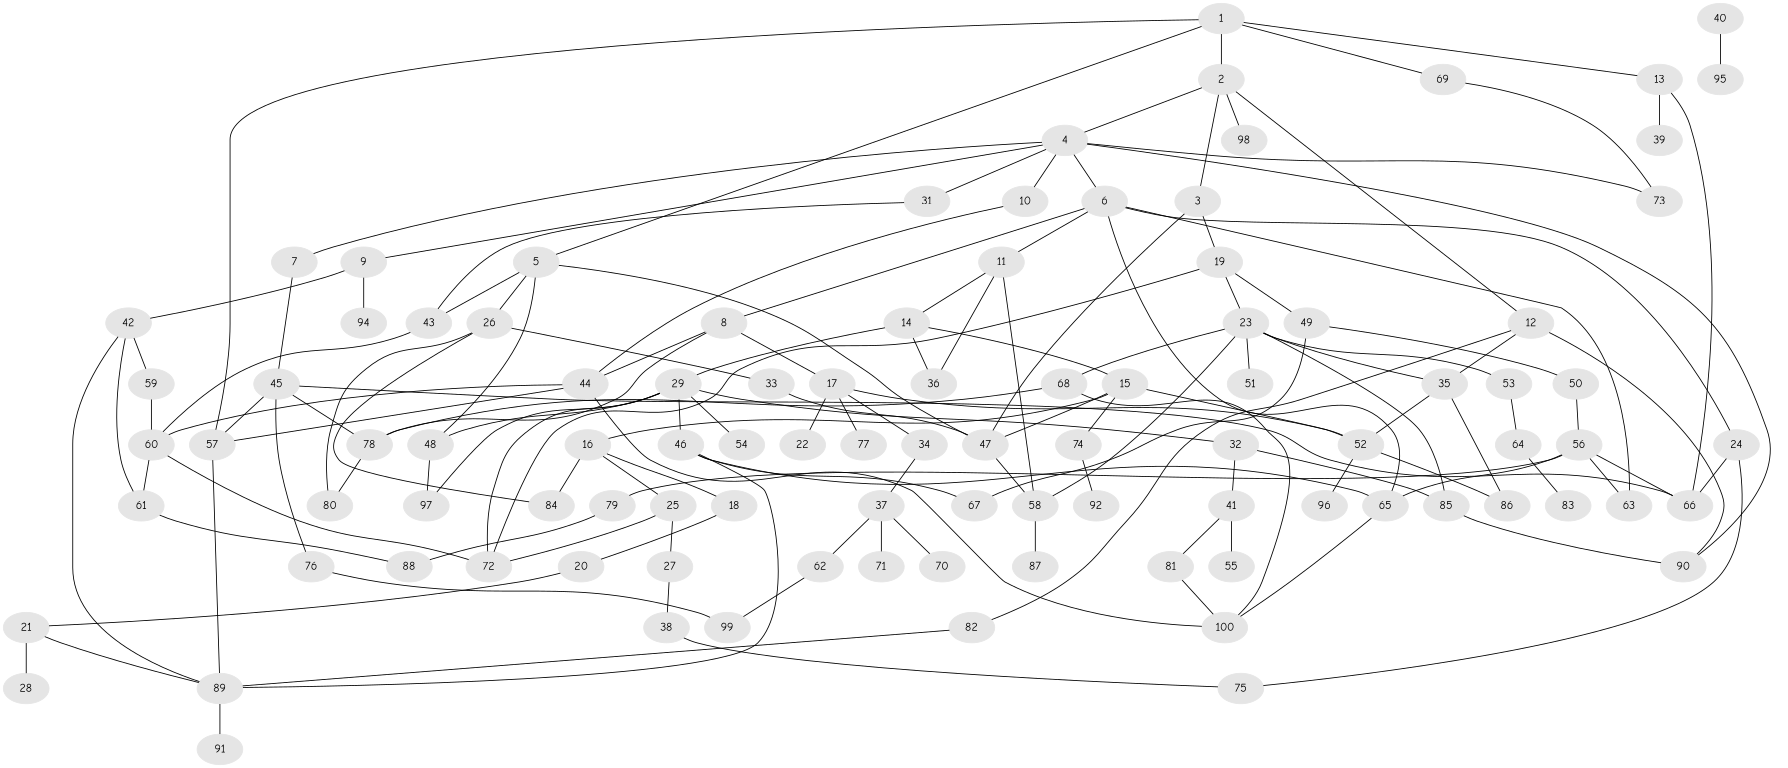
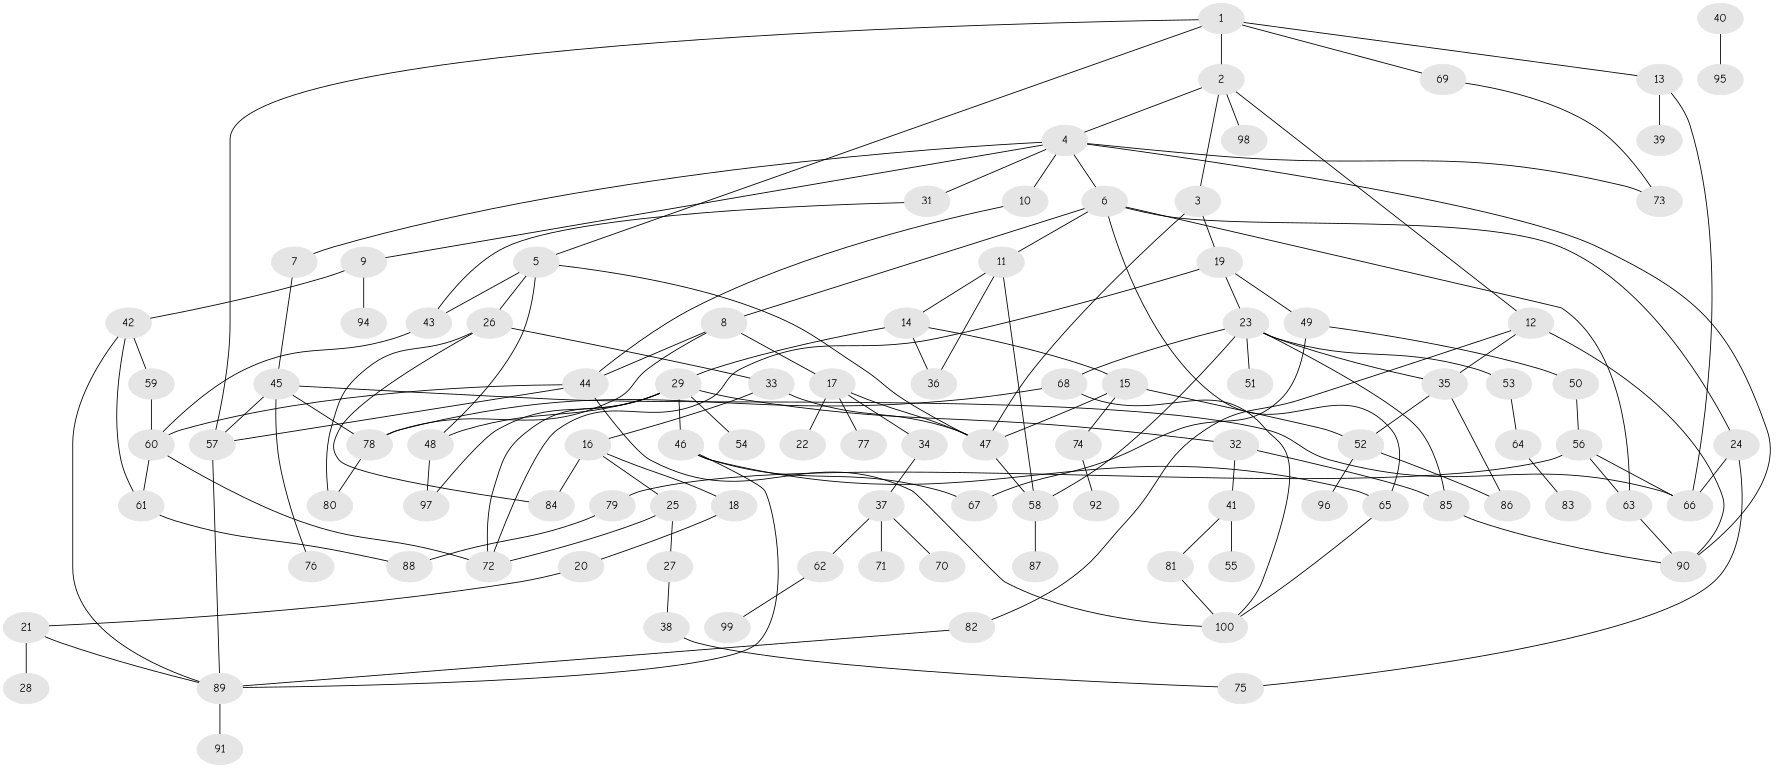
edge "17" -- "52": now "17" -- "47"
edge "15" -- "16": now "33" -- "16"
edge "56" -- "65": removed
edge "63" -- "90": added
edge "76" -- "99": removed
